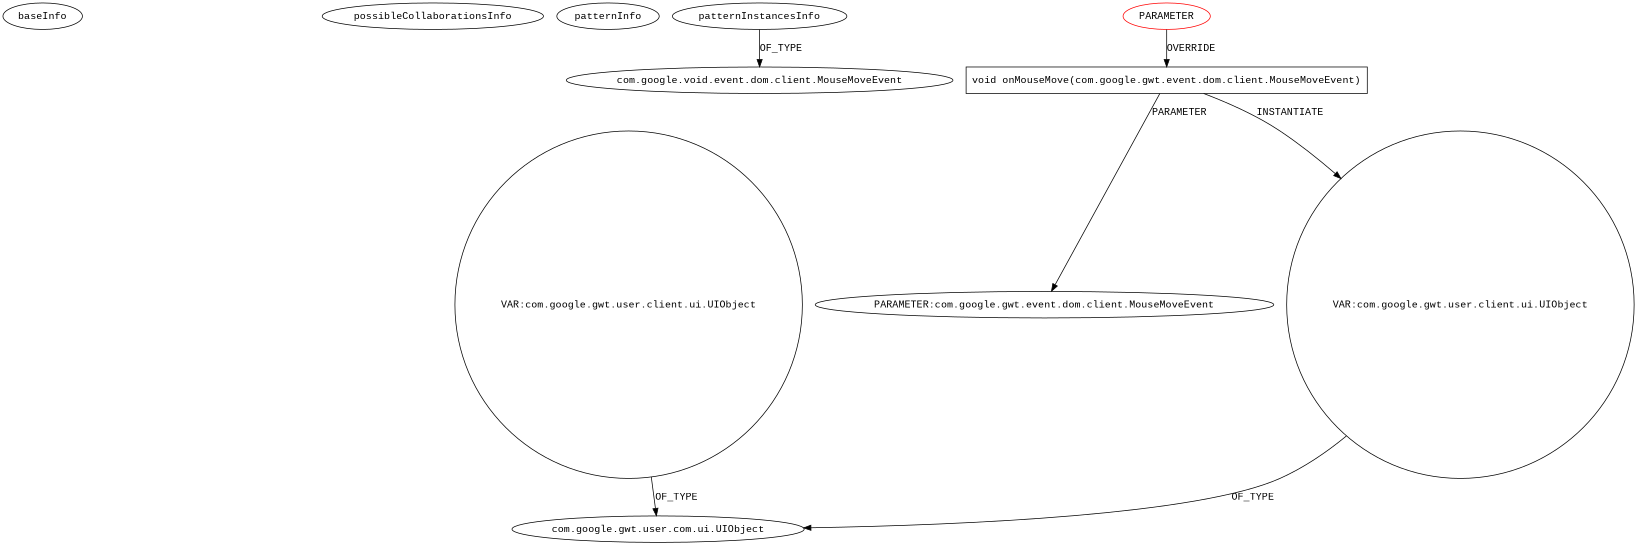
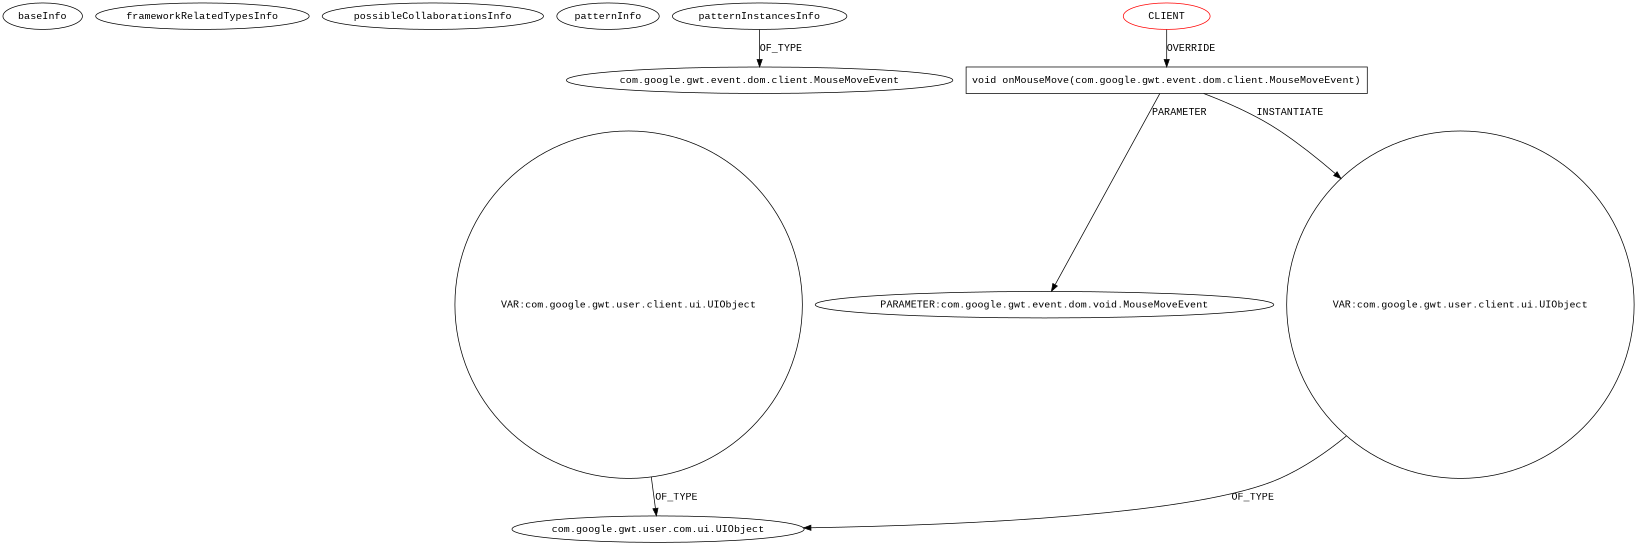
node "frameworkRelatedTypesInfo": added
node "PARAMETER": label "PARAMETER" -> "CLIENT"
node "com.google.void.event.dom.client.MouseMoveEvent": label "com.google.void.event.dom.client.MouseMoveEvent" -> "com.google.gwt.event.dom.client.MouseMoveEvent"
node "PARAMETER:com.google.gwt.event.dom.client.MouseMoveEvent": label "PARAMETER:com.google.gwt.event.dom.client.MouseMoveEvent" -> "PARAMETER:com.google.gwt.event.dom.void.MouseMoveEvent"
